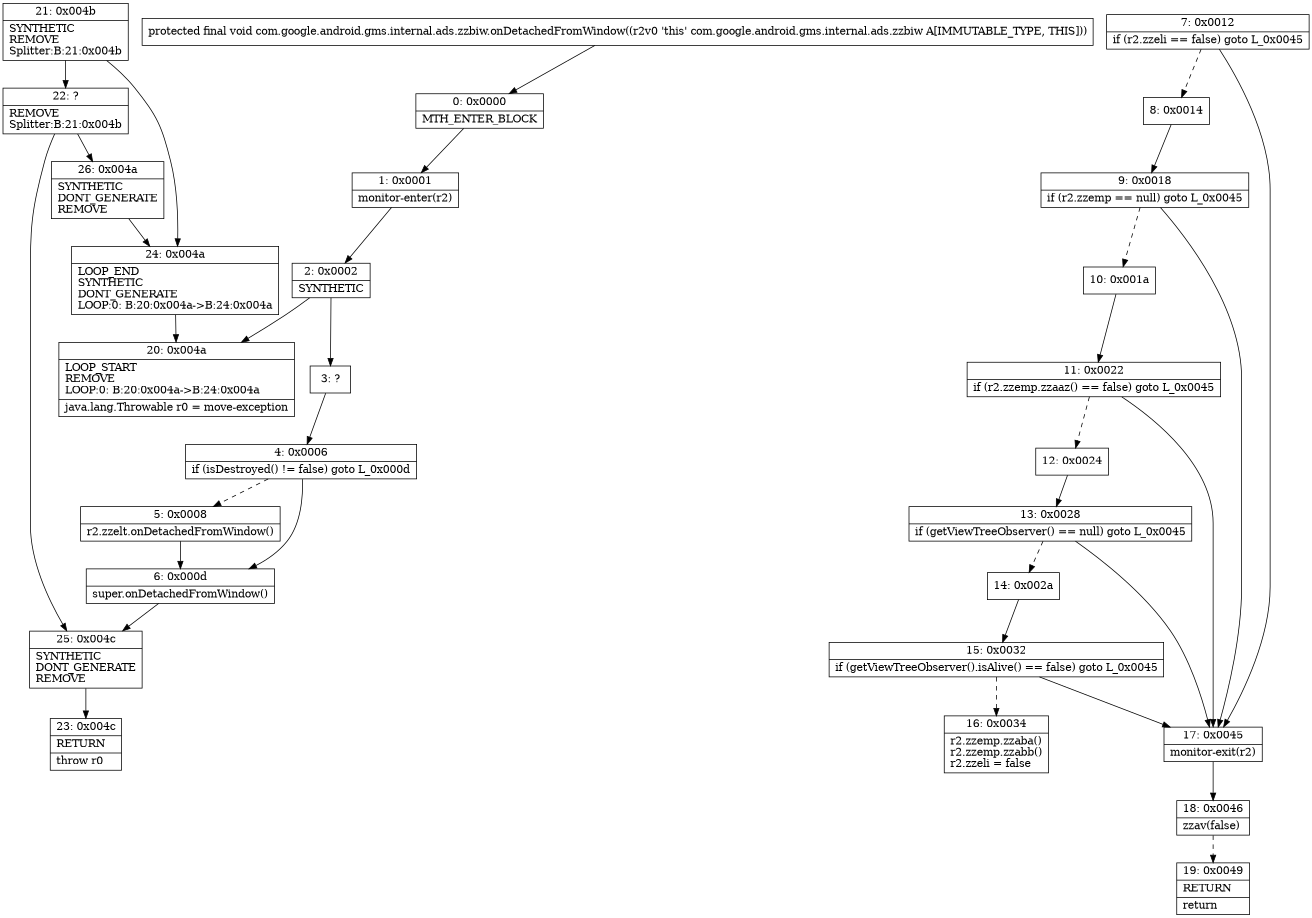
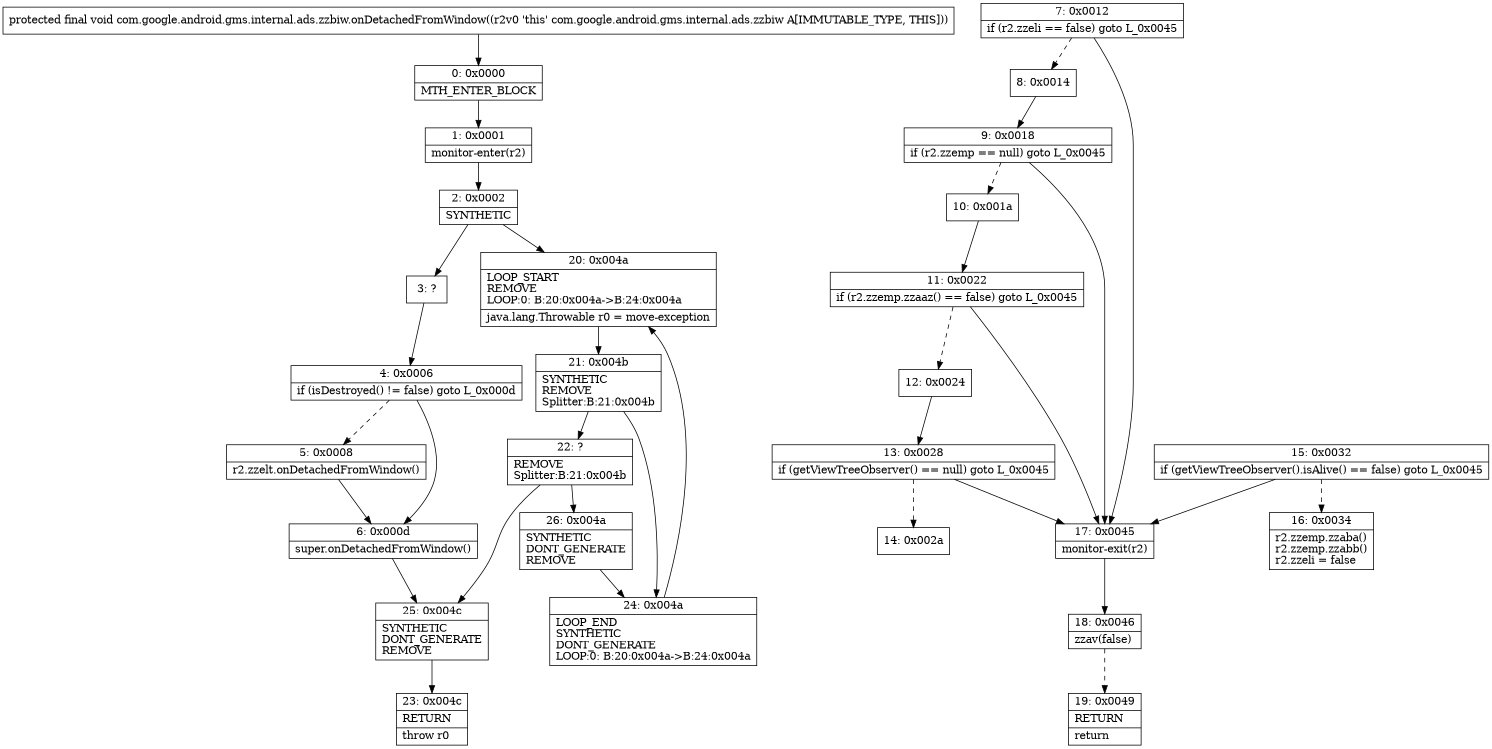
edge "20: 0x004a" -> "21: 0x004b": added
edge "14: 0x002a" -> "15: 0x0032": removed
